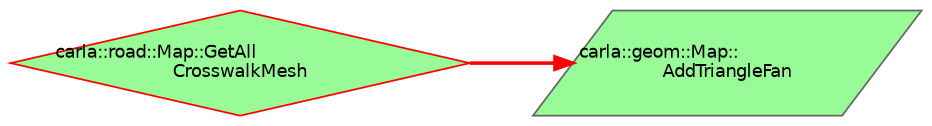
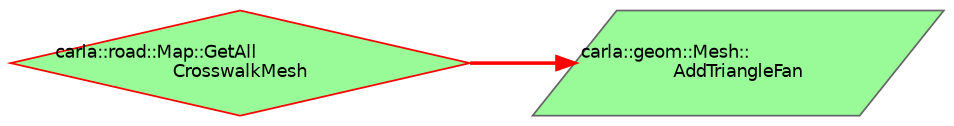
node "carla::geom::Map:: AddTriangleFan": label "carla::geom::Map:: AddTriangleFan" -> "carla::geom::Mesh:: AddTriangleFan"
